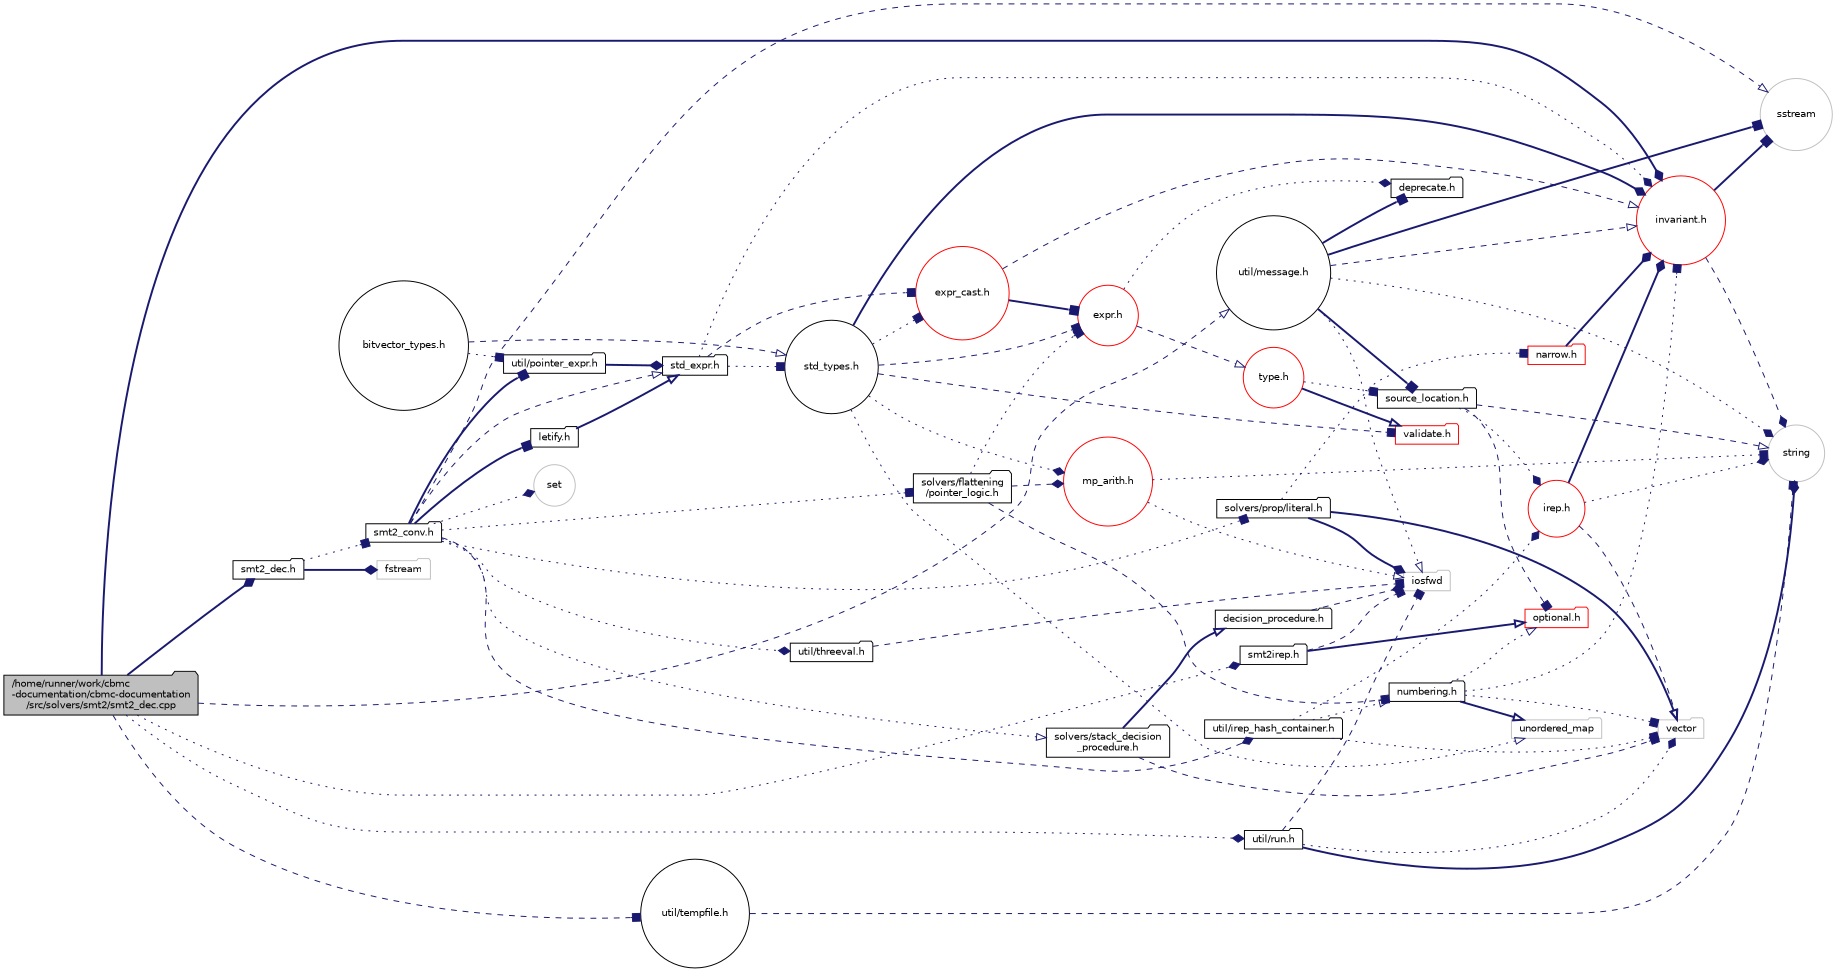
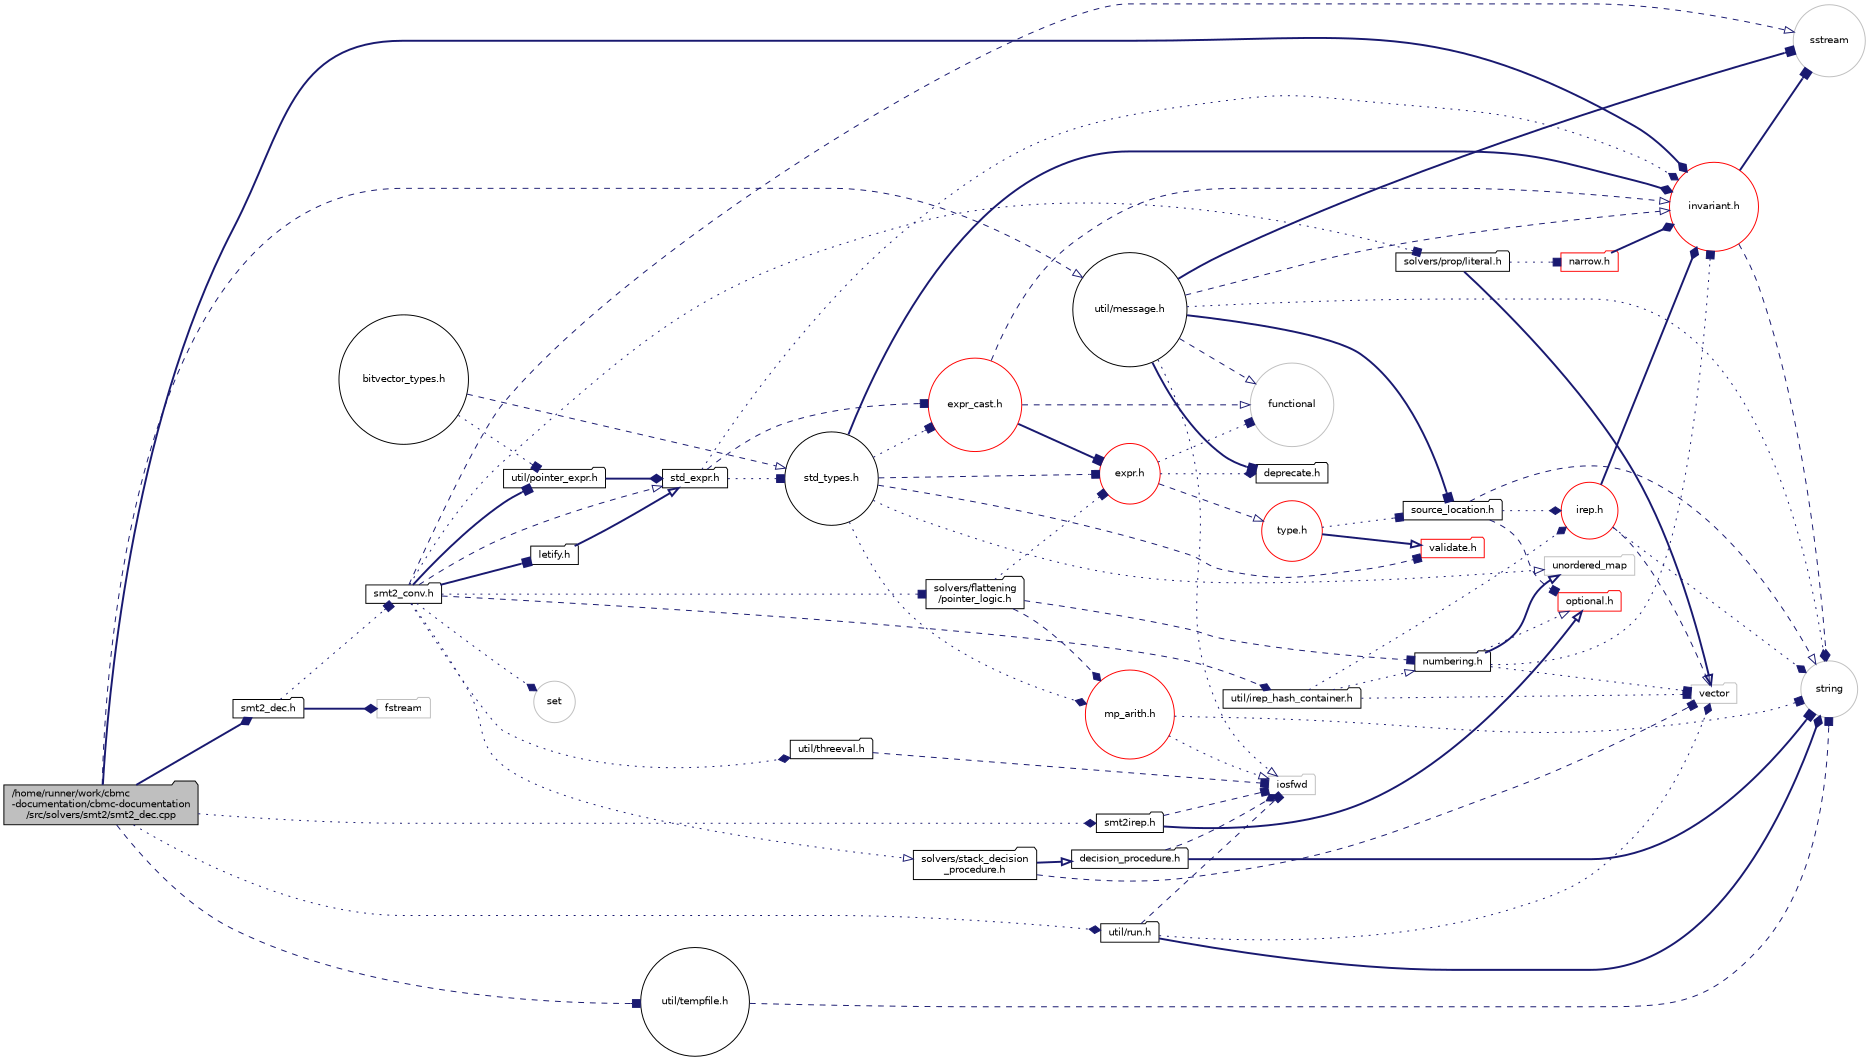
node "functional": added
edge "solvers/prop/literal.h" -> "iosfwd": removed
edge "decision_procedure.h" -> "string": added
